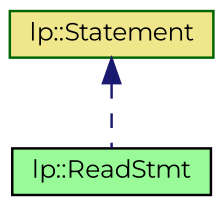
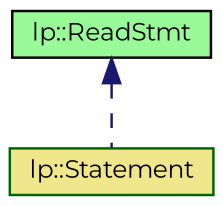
edge "lp::ReadStmt" -> "lp::Statement": reversed
